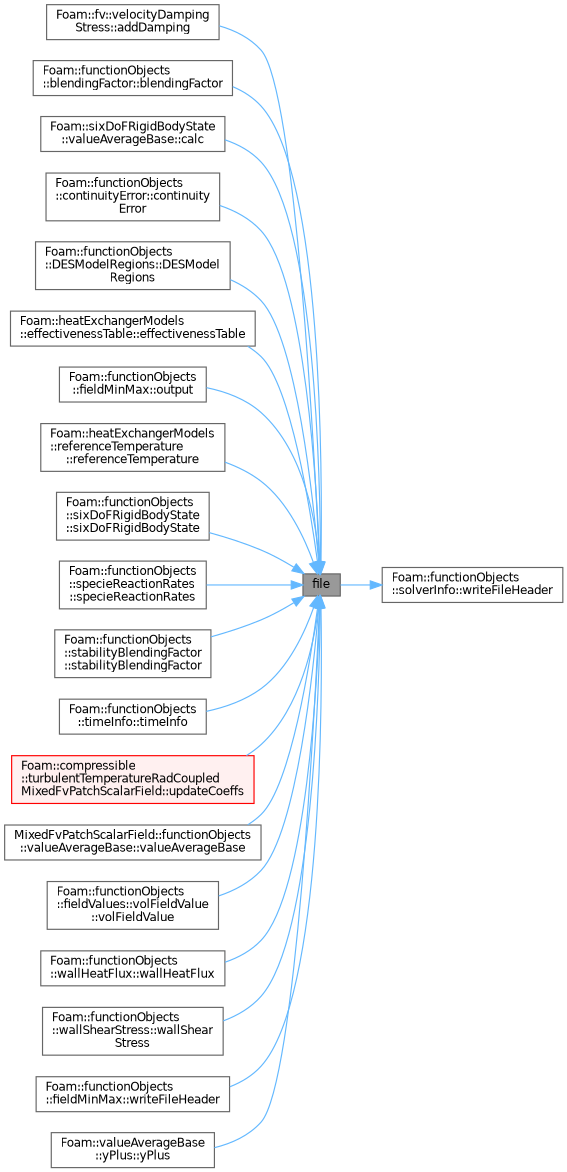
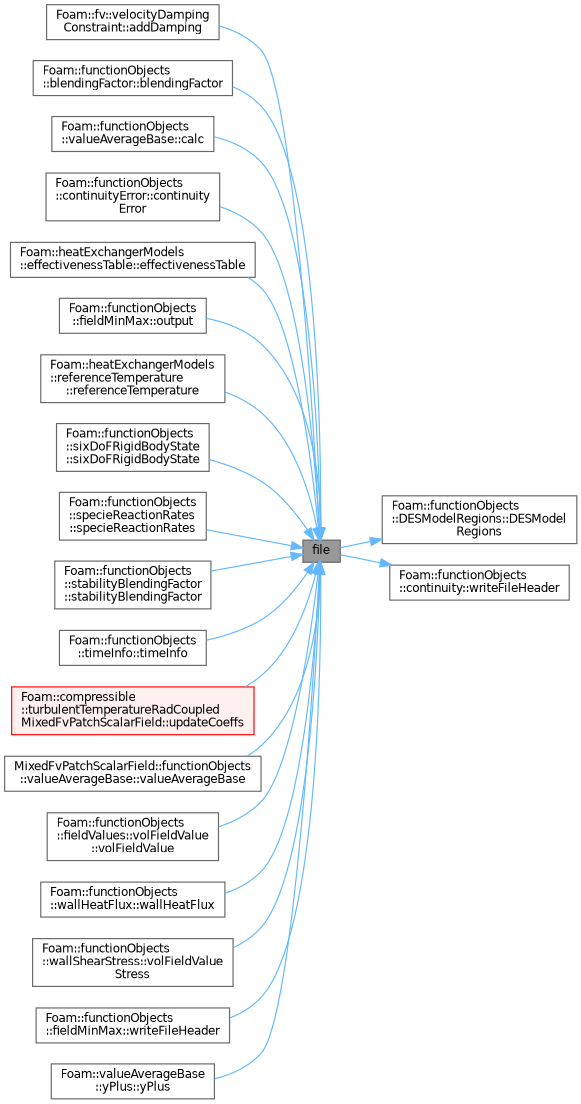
node "Foam::fv::velocityDamping Stress::addDamping": label "Foam::fv::velocityDamping Stress::addDamping" -> "Foam::fv::velocityDamping Constraint::addDamping"
node "Foam::sixDoFRigidBodyState ::valueAverageBase::calc": label "Foam::sixDoFRigidBodyState ::valueAverageBase::calc" -> "Foam::functionObjects ::valueAverageBase::calc"
edge "Foam::functionObjects ::DESModelRegions::DESModel Regions" -> "file": reversed
node "Foam::functionObjects ::solverInfo::writeFileHeader": label "Foam::functionObjects ::solverInfo::writeFileHeader" -> "Foam::functionObjects ::continuity::writeFileHeader"
node "Foam::functionObjects ::wallShearStress::wallShear Stress": label "Foam::functionObjects ::wallShearStress::wallShear Stress" -> "Foam::functionObjects ::wallShearStress::volFieldValue Stress"
